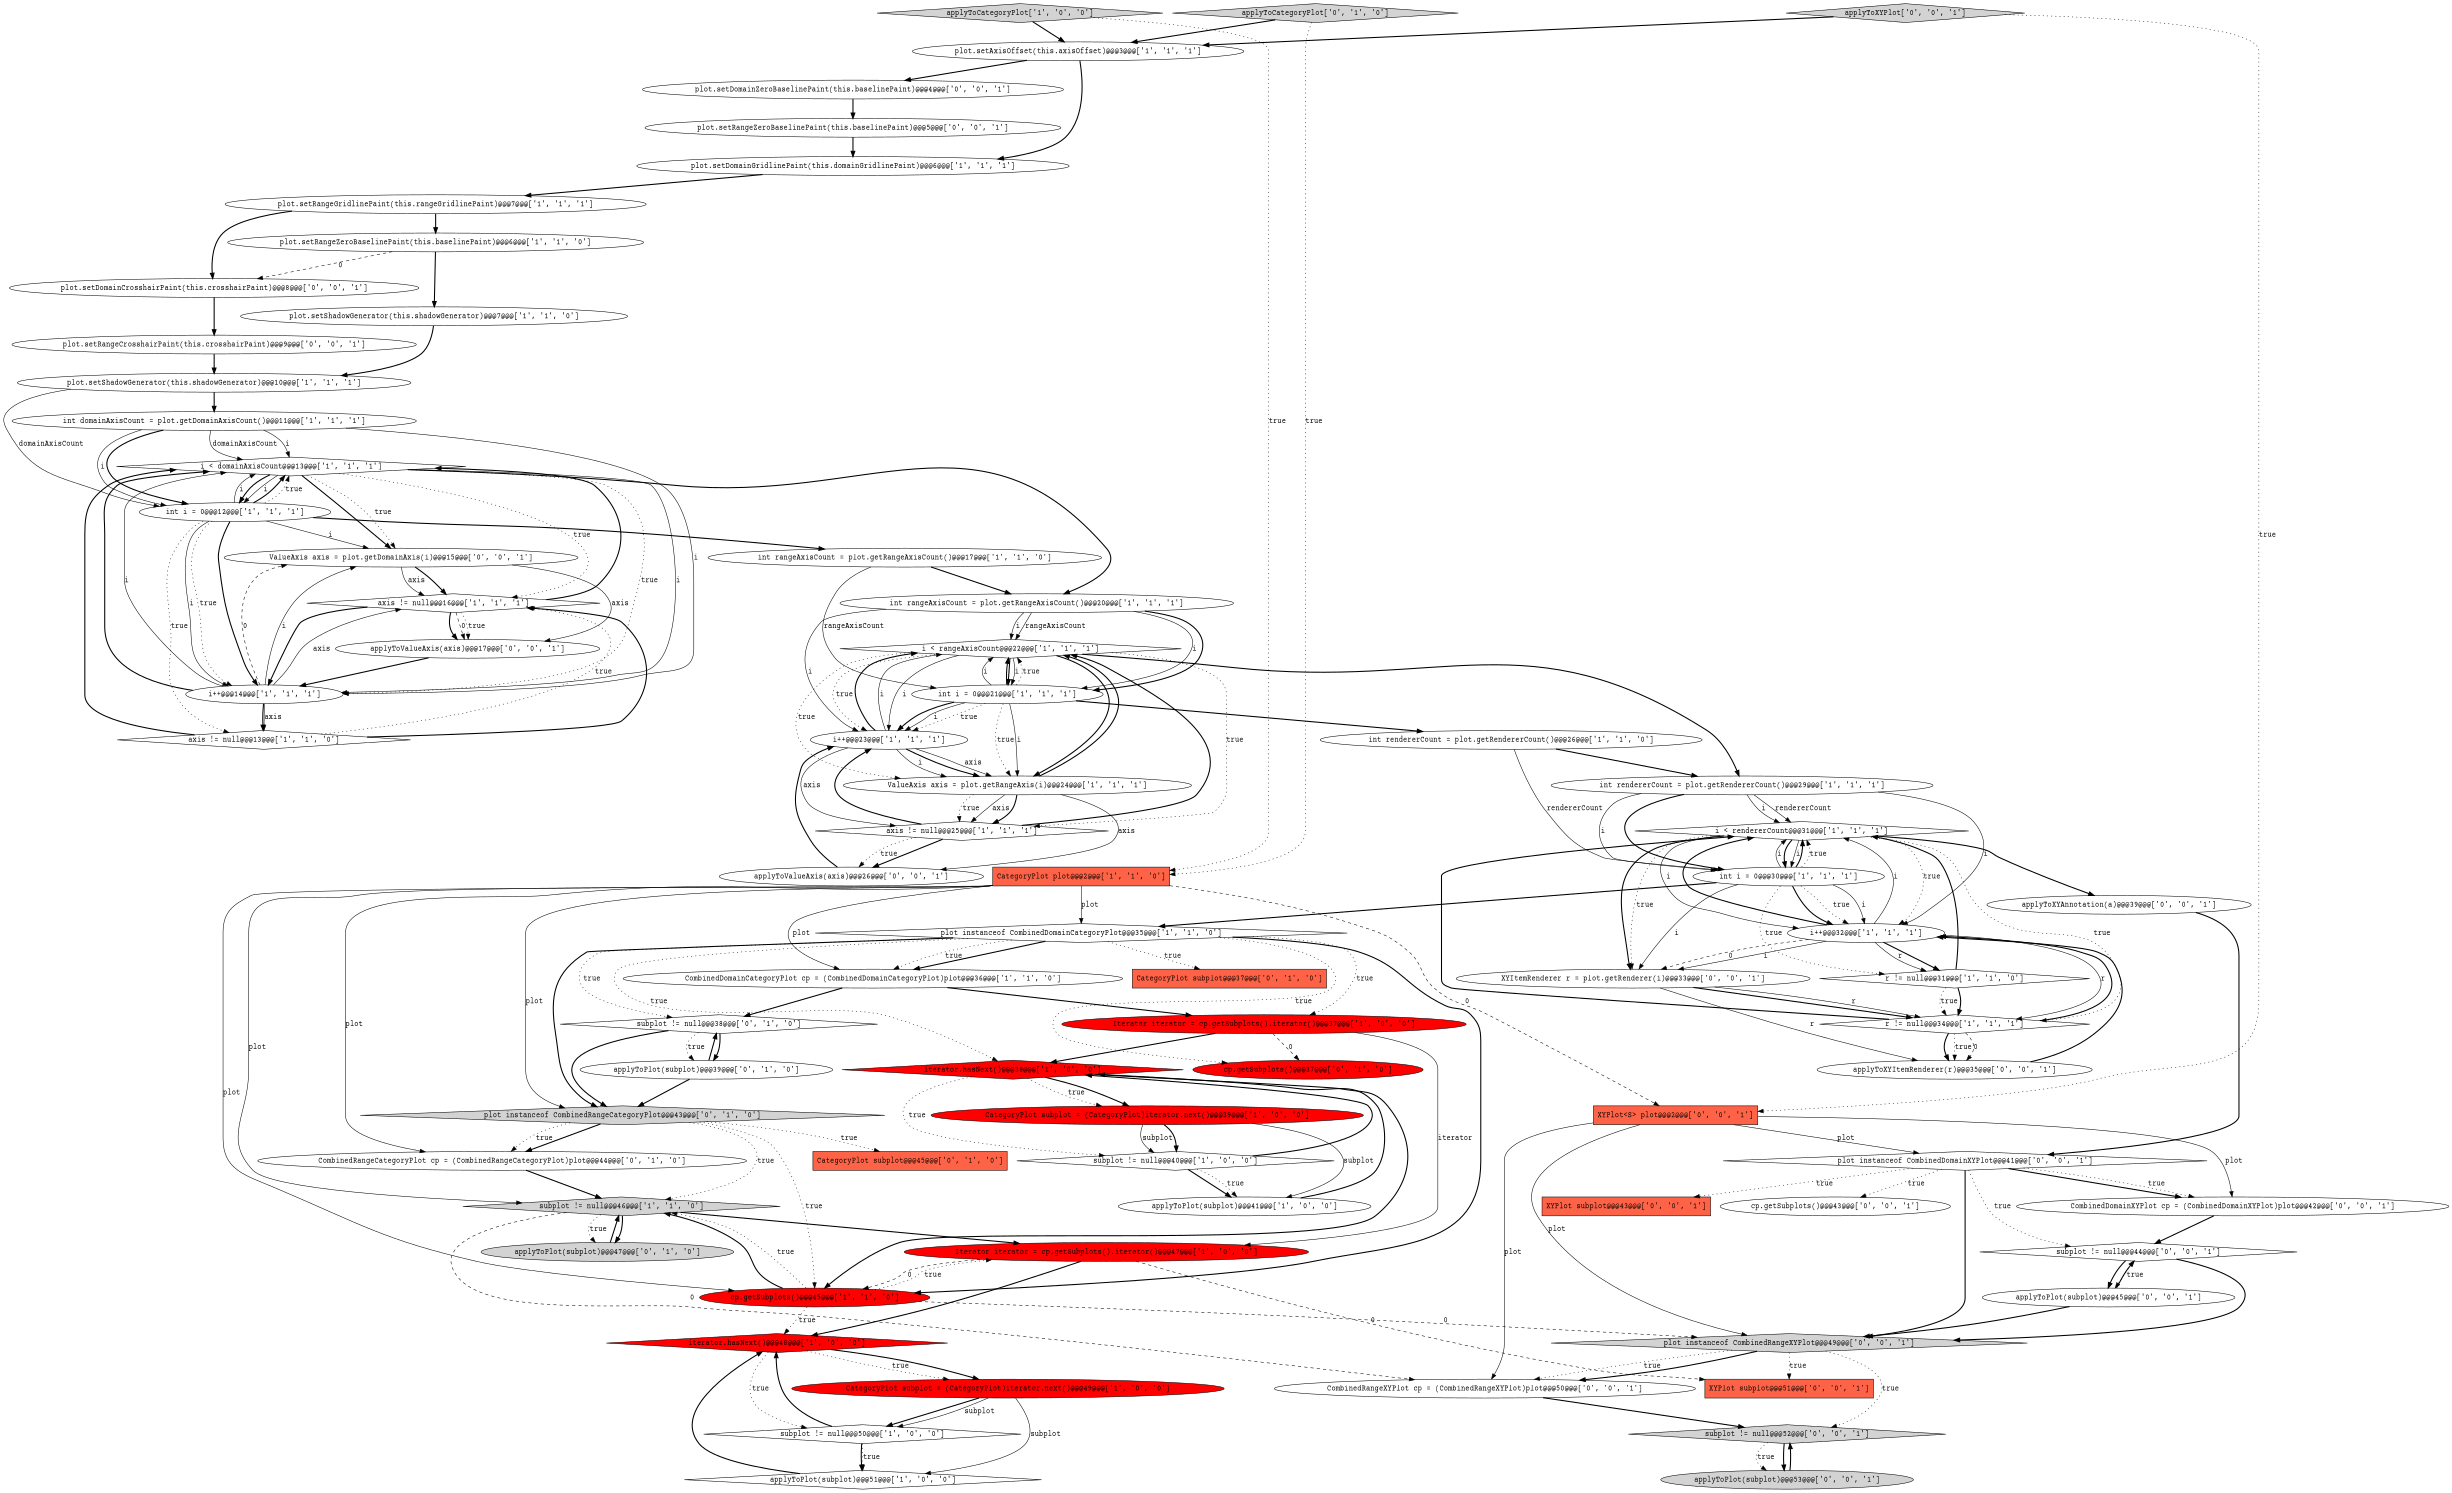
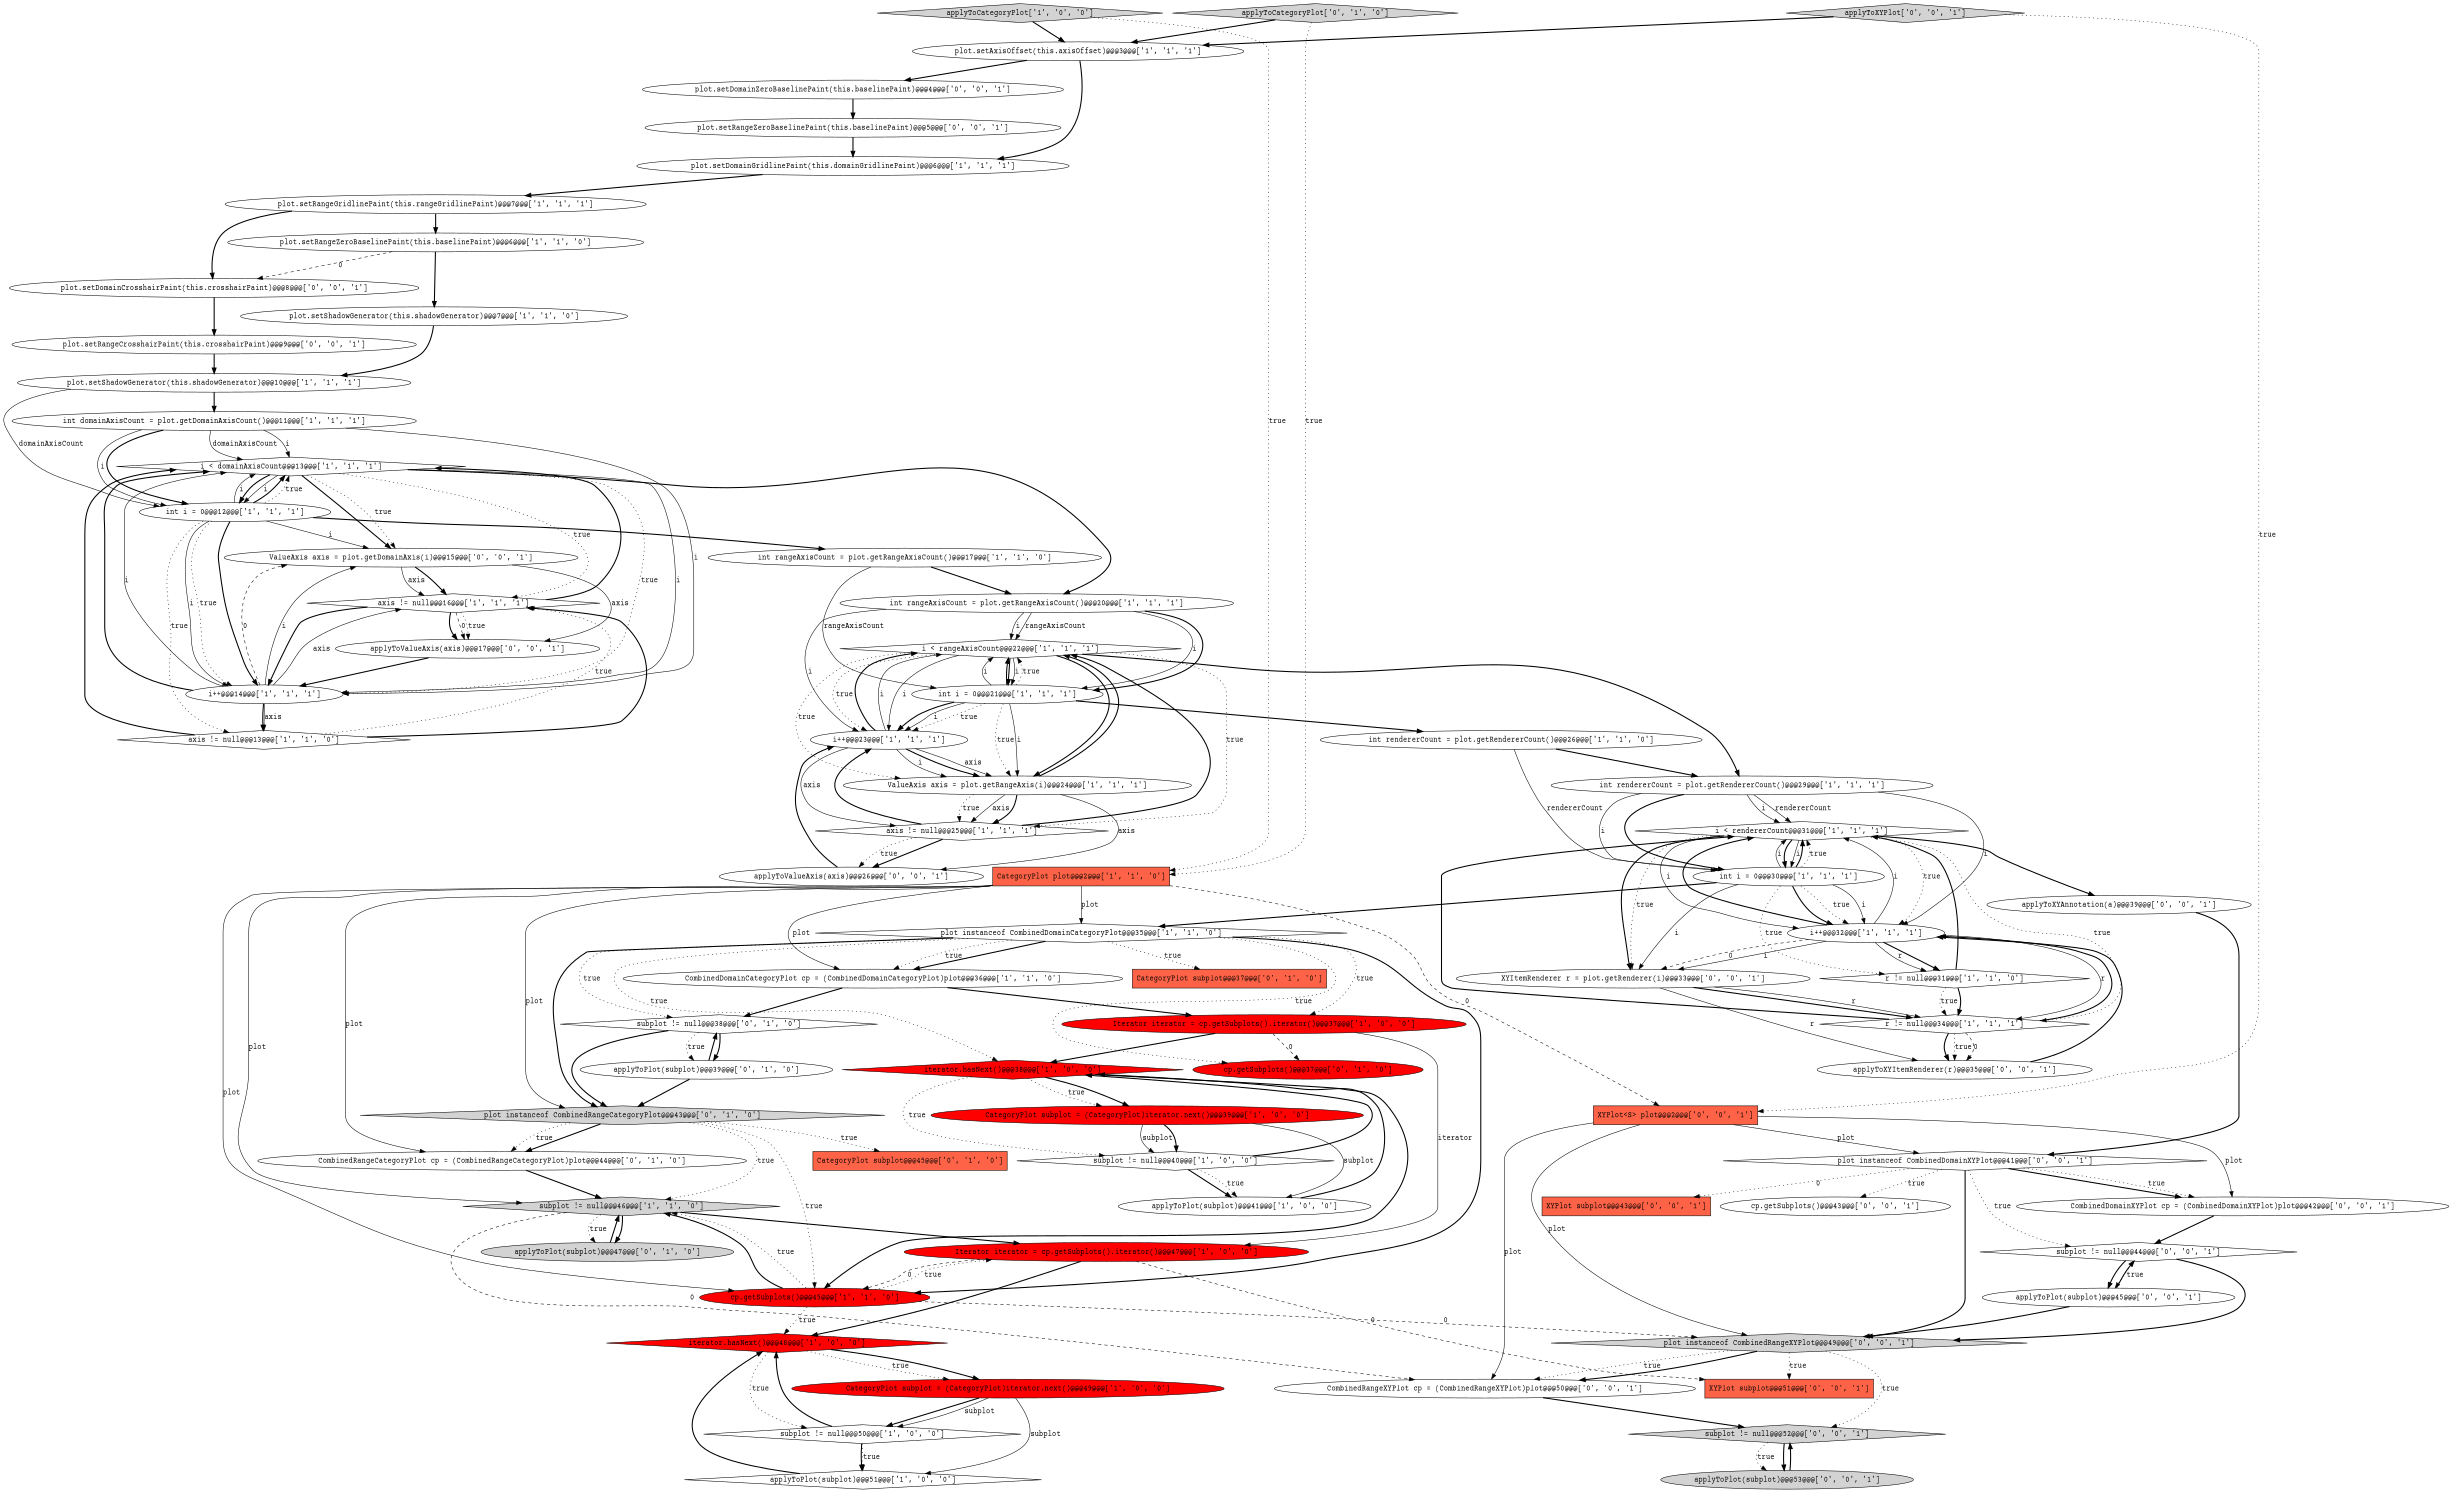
edge "plot instanceof CombinedDomainXYPlot@@@41@@@['0', '0', '1']" -> "XYPlot subplot@@@43@@@['0', '0', '1']": label "true" -> "0"
